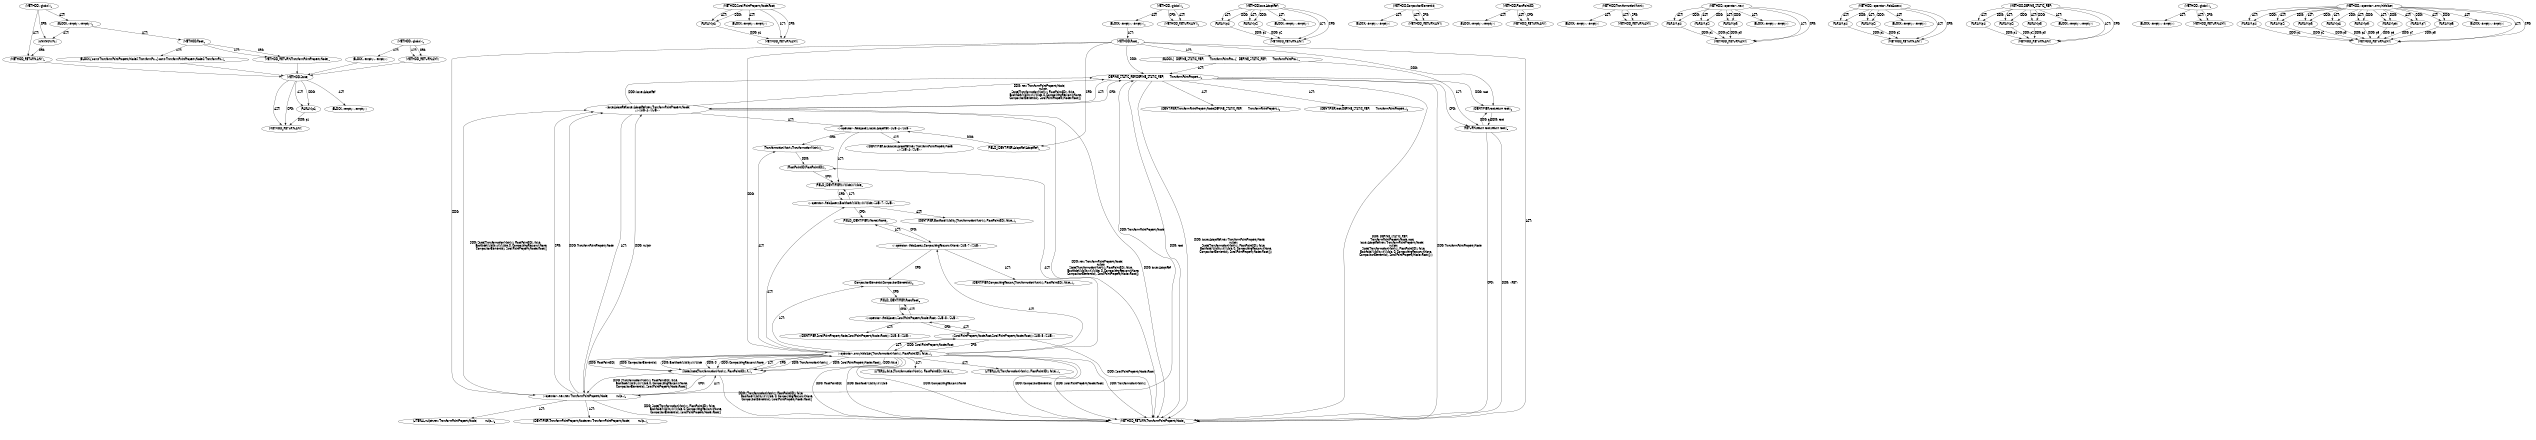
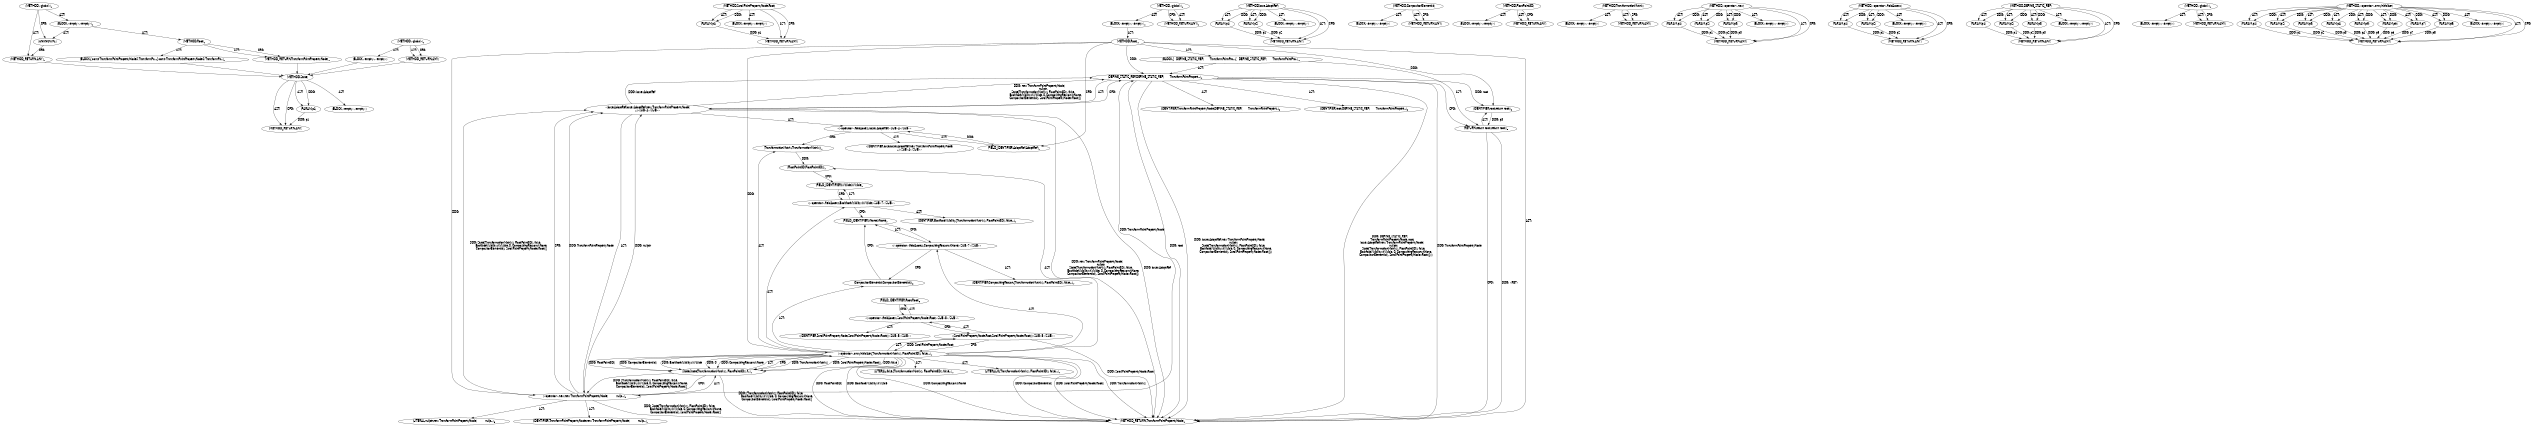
edge "(RETURN,return root;,return root;)" -> "(IDENTIFIER,root,return root;)": label "DDG: p4" -> "AST: "
edge "(IDENTIFIER,root,return root;)" -> "(RETURN,return root;,return root;)": label "DDG: root" -> "DDG: p3"
edge "<(<operator>.fieldAccess,base::AdoptRef)<SUB>4</SUB>>" -> "(FIELD_IDENTIFIER,kVisible,kVisible)": now "<(<operator>.fieldAccess,base::AdoptRef)<SUB>4</SUB>>" -> "(FIELD_IDENTIFIER,AdoptRef,AdoptRef)"
edge "(CompositorElementId,CompositorElementId())" -> "(FIELD_IDENTIFIER,Root,Root)": now "(CompositorElementId,CompositorElementId())" -> "(FIELD_IDENTIFIER,kNone,kNone)"
